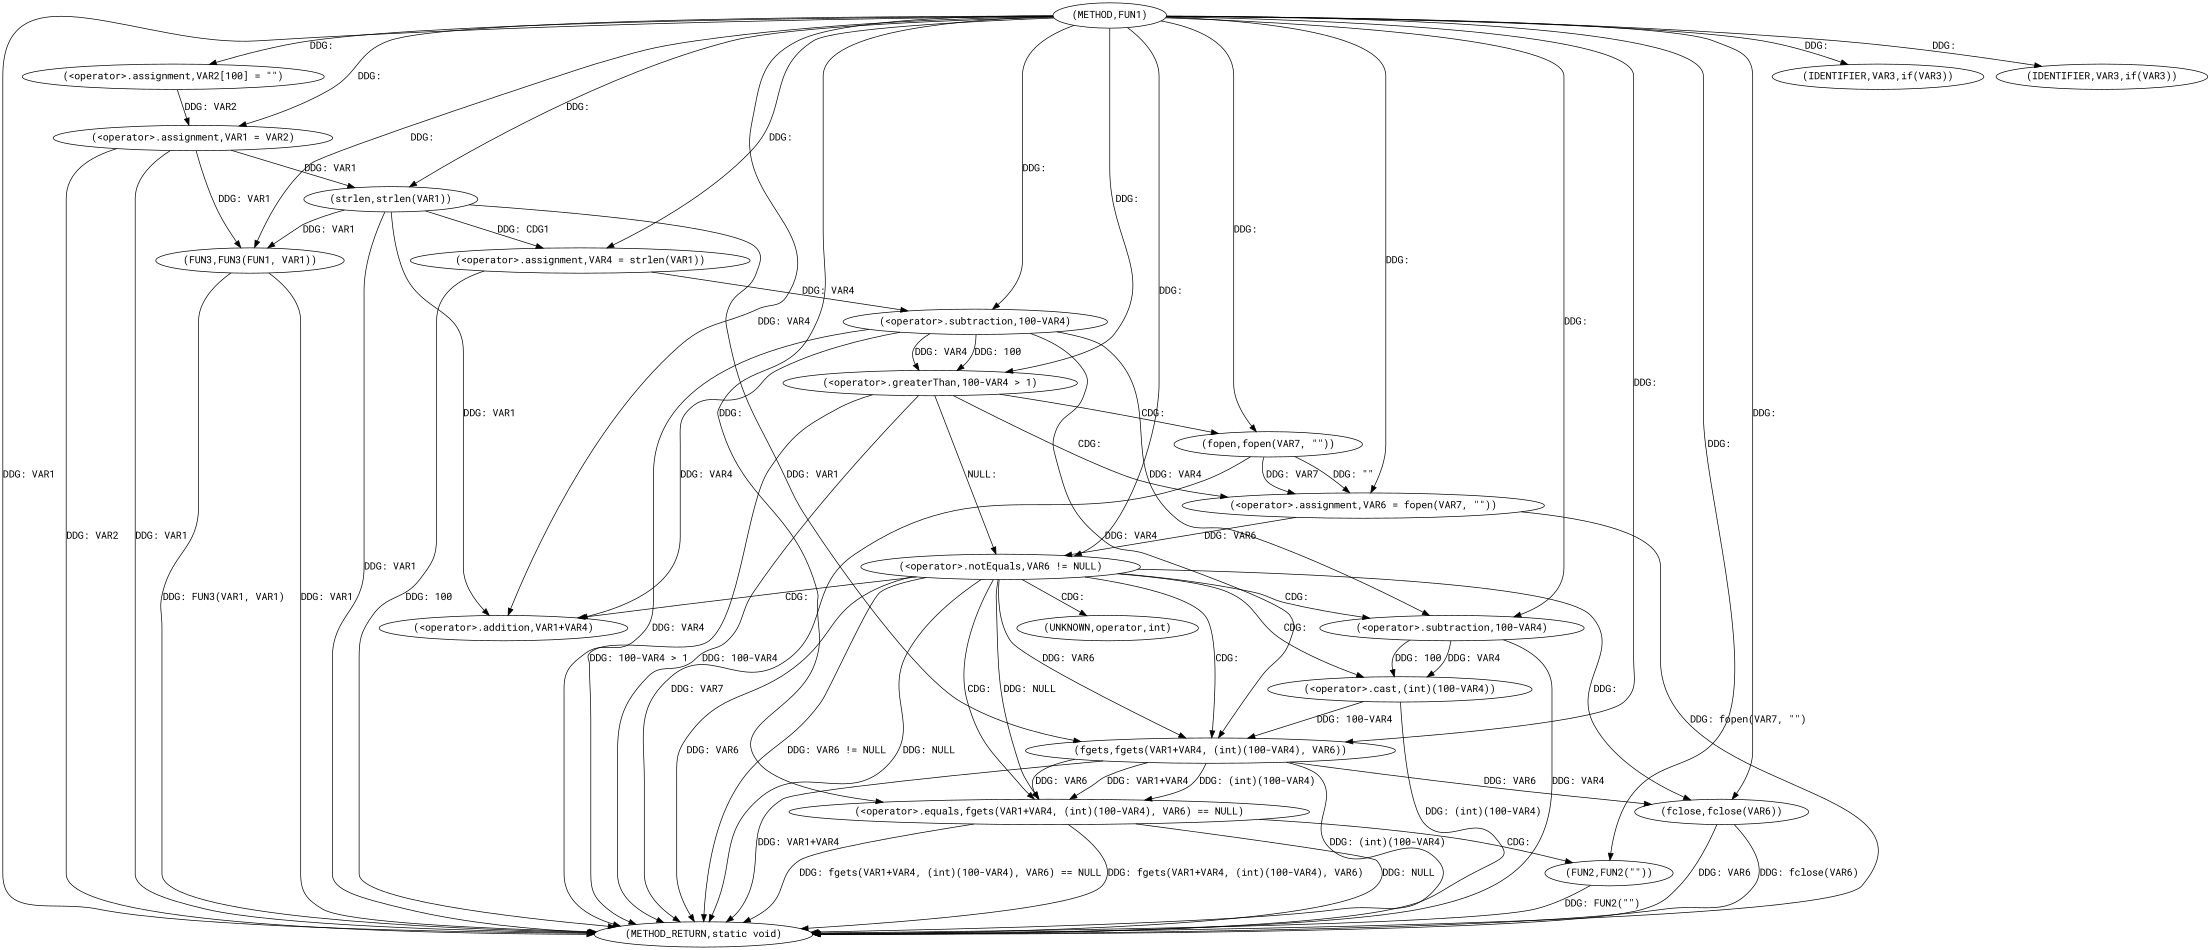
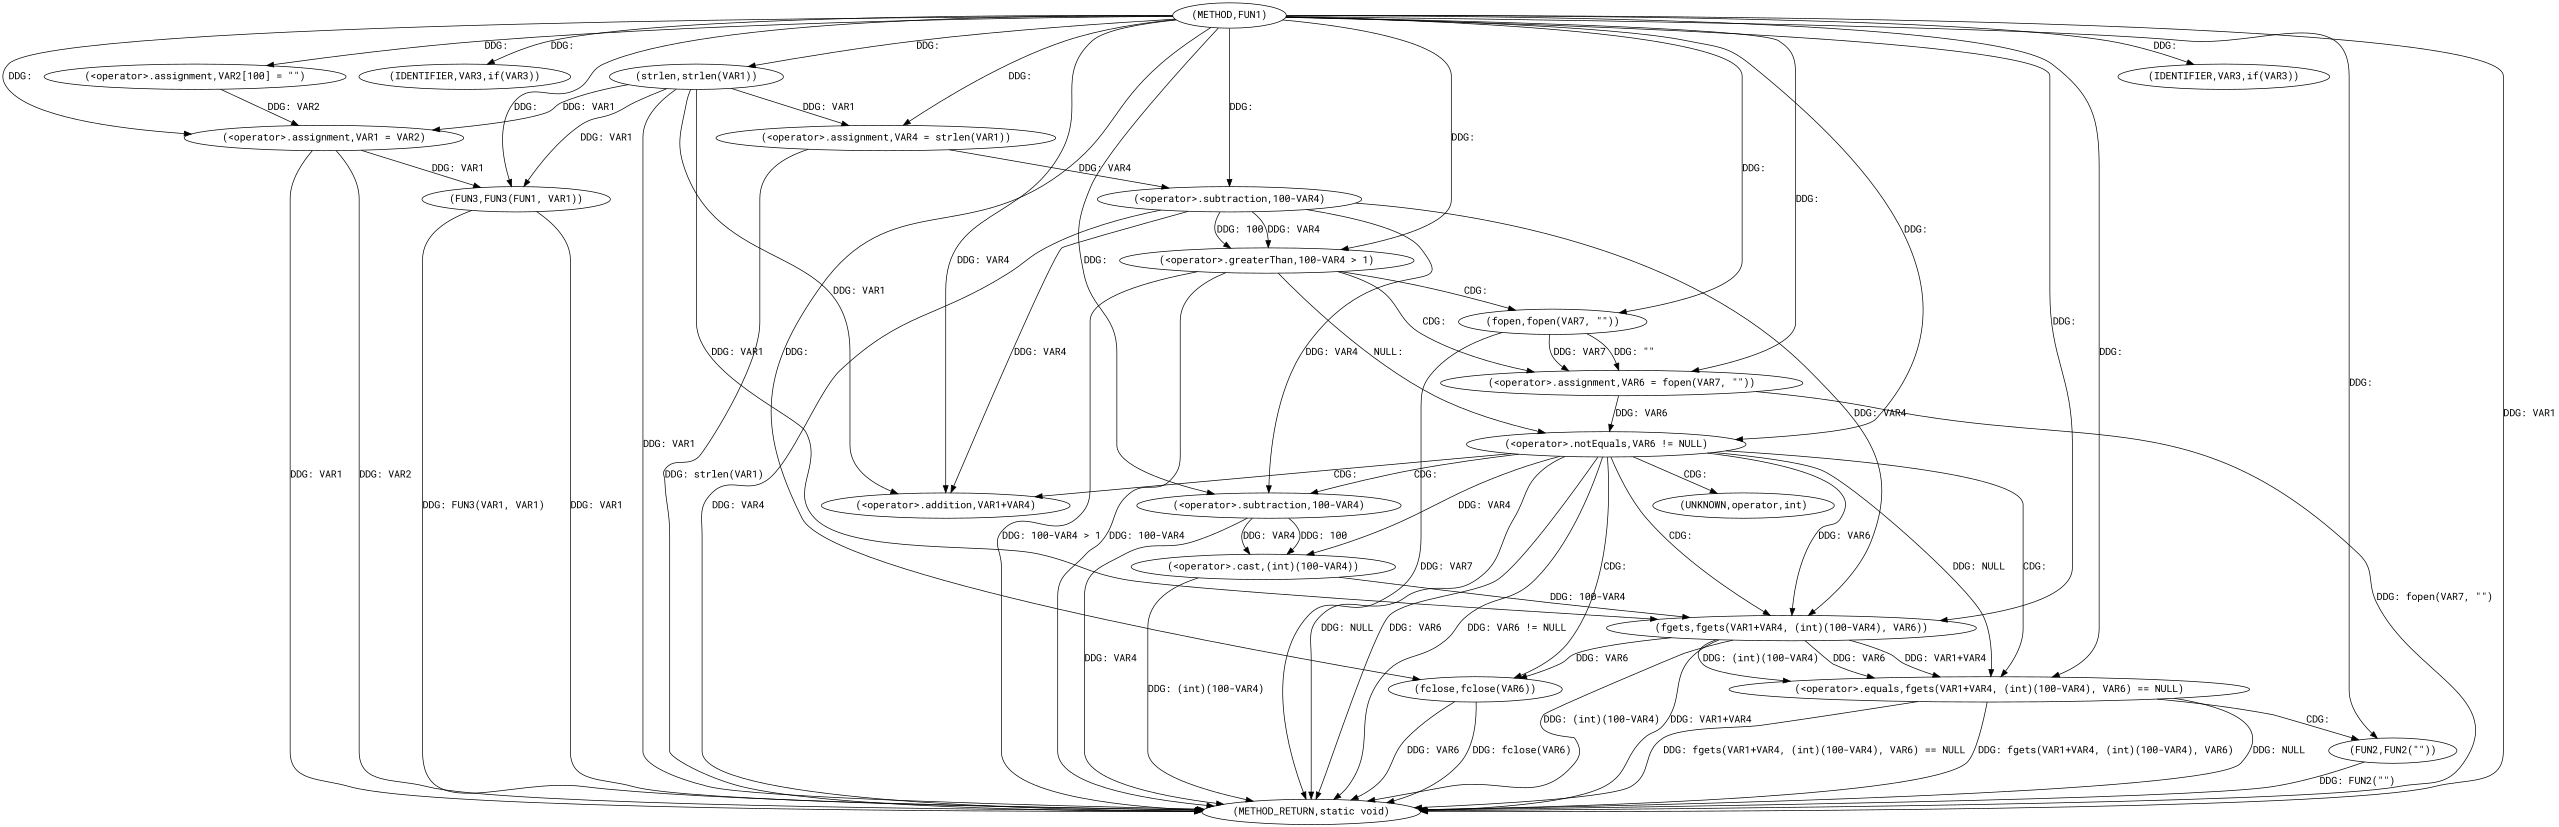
edge "(<operator>.assignment,VAR1 = VAR2)" -> "(strlen,strlen(VAR1))": reversed
edge "(strlen,strlen(VAR1))" -> "(<operator>.assignment,VAR4 = strlen(VAR1))": label "DDG: CDG1" -> "DDG: VAR1"
edge "(<operator>.assignment,VAR4 = strlen(VAR1))" -> "(METHOD_RETURN,static void)": label "DDG: 100" -> "DDG: strlen(VAR1)"
edge "(<operator>.notEquals,VAR6 != NULL)" -> "(<operator>.cast,(int)(100-VAR4))": label "CDG: " -> "DDG: VAR4"
edge "(<operator>.notEquals,VAR6 != NULL)" -> "(fclose,fclose(VAR6))": label "DDG: " -> "CDG: "
